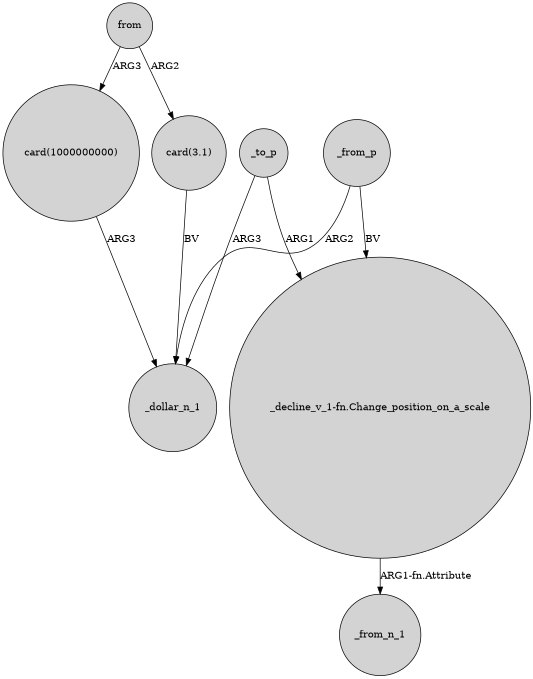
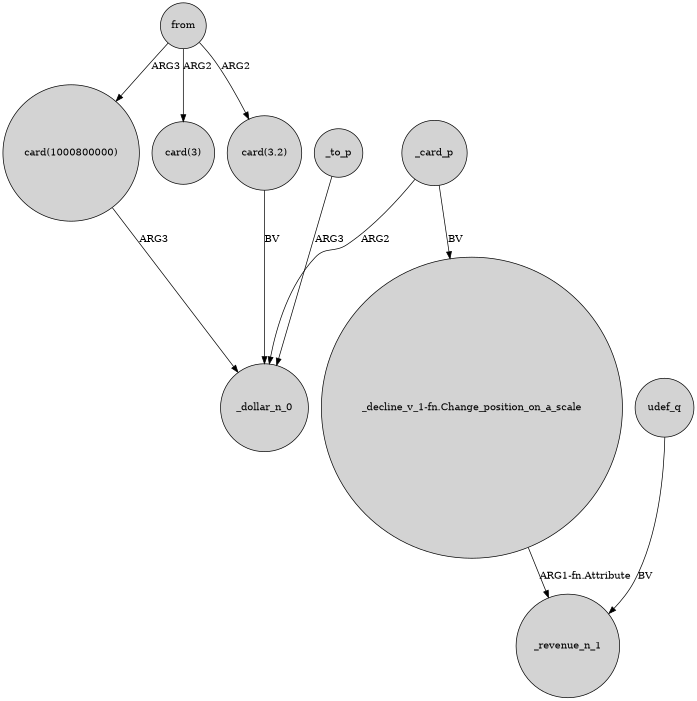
node "card(1000000000)": label "card(1000000000)" -> "card(1000800000)"
node "card(3)": added
node "card(3.1)": label "card(3.1)" -> "card(3.2)"
node "_from_p": label "_from_p" -> "_card_p"
edge "_to_p" -> "_decline_v_1-fn.Change_position_on_a_scale": removed, label "ARG1"
node "_dollar_n_1": label "_dollar_n_1" -> "_dollar_n_0"
node "udef_q": added
node "_from_n_1": label "_from_n_1" -> "_revenue_n_1"
